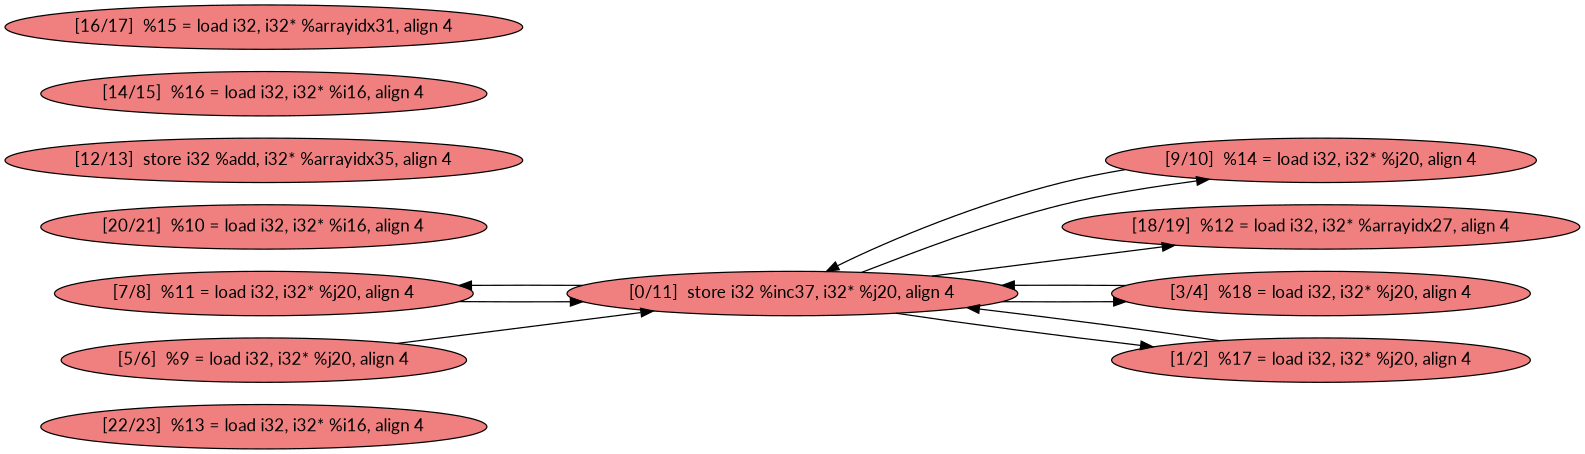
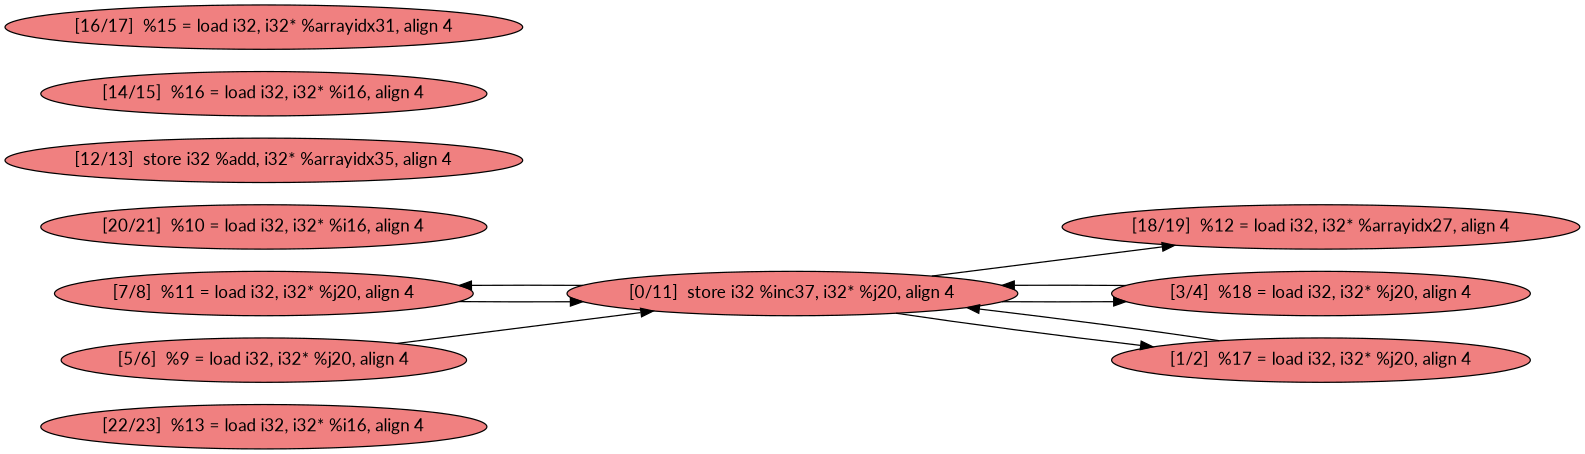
node "[9/10]  %14 = load i32, i32* %j20, align 4": removed
